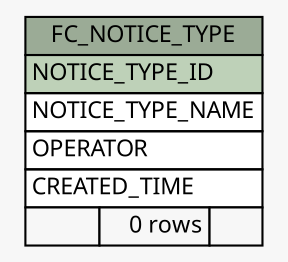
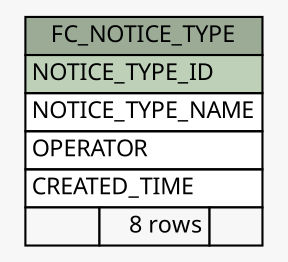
node "FC_NOTICE_TYPE": text "0 rows" -> "8 rows"
